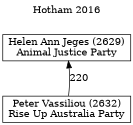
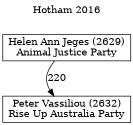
edge "Peter Vassiliou (2632) Rise Up Australia Party" -> "Helen Ann Jeges (2629) Animal Justice Party": reversed
